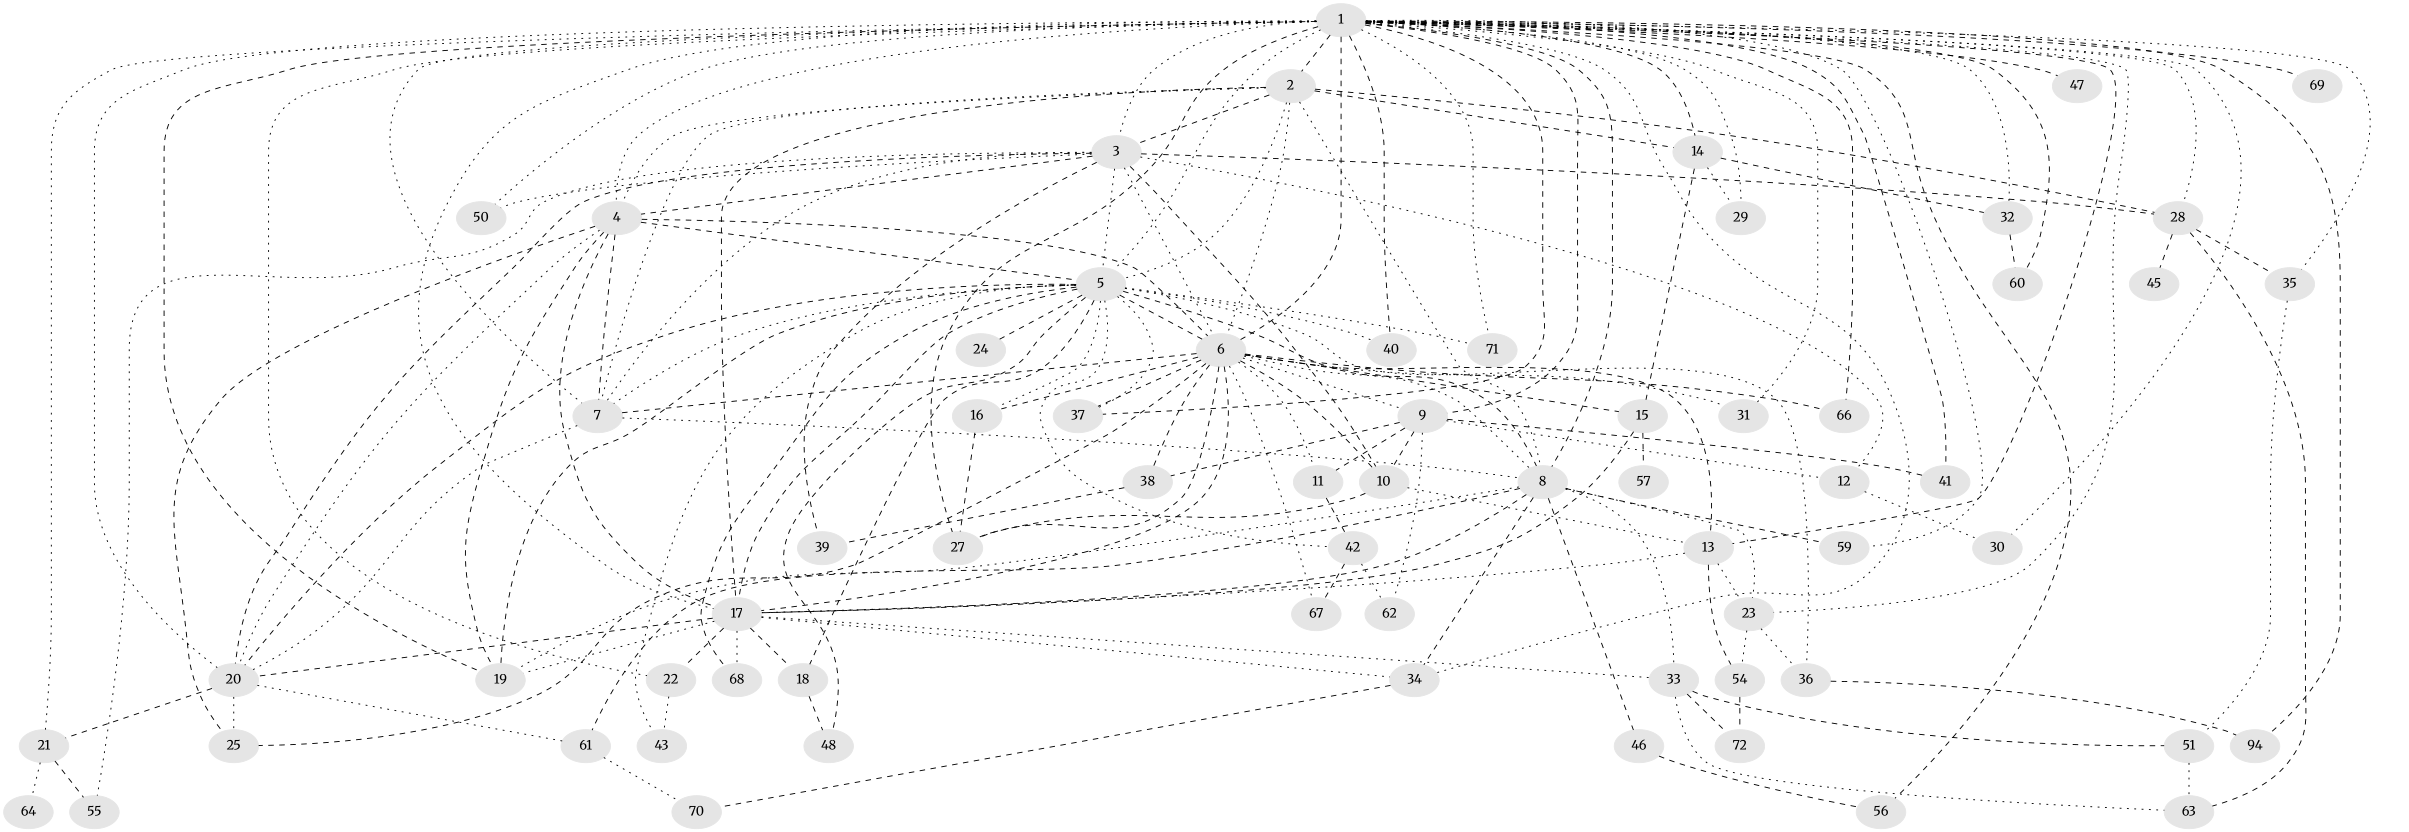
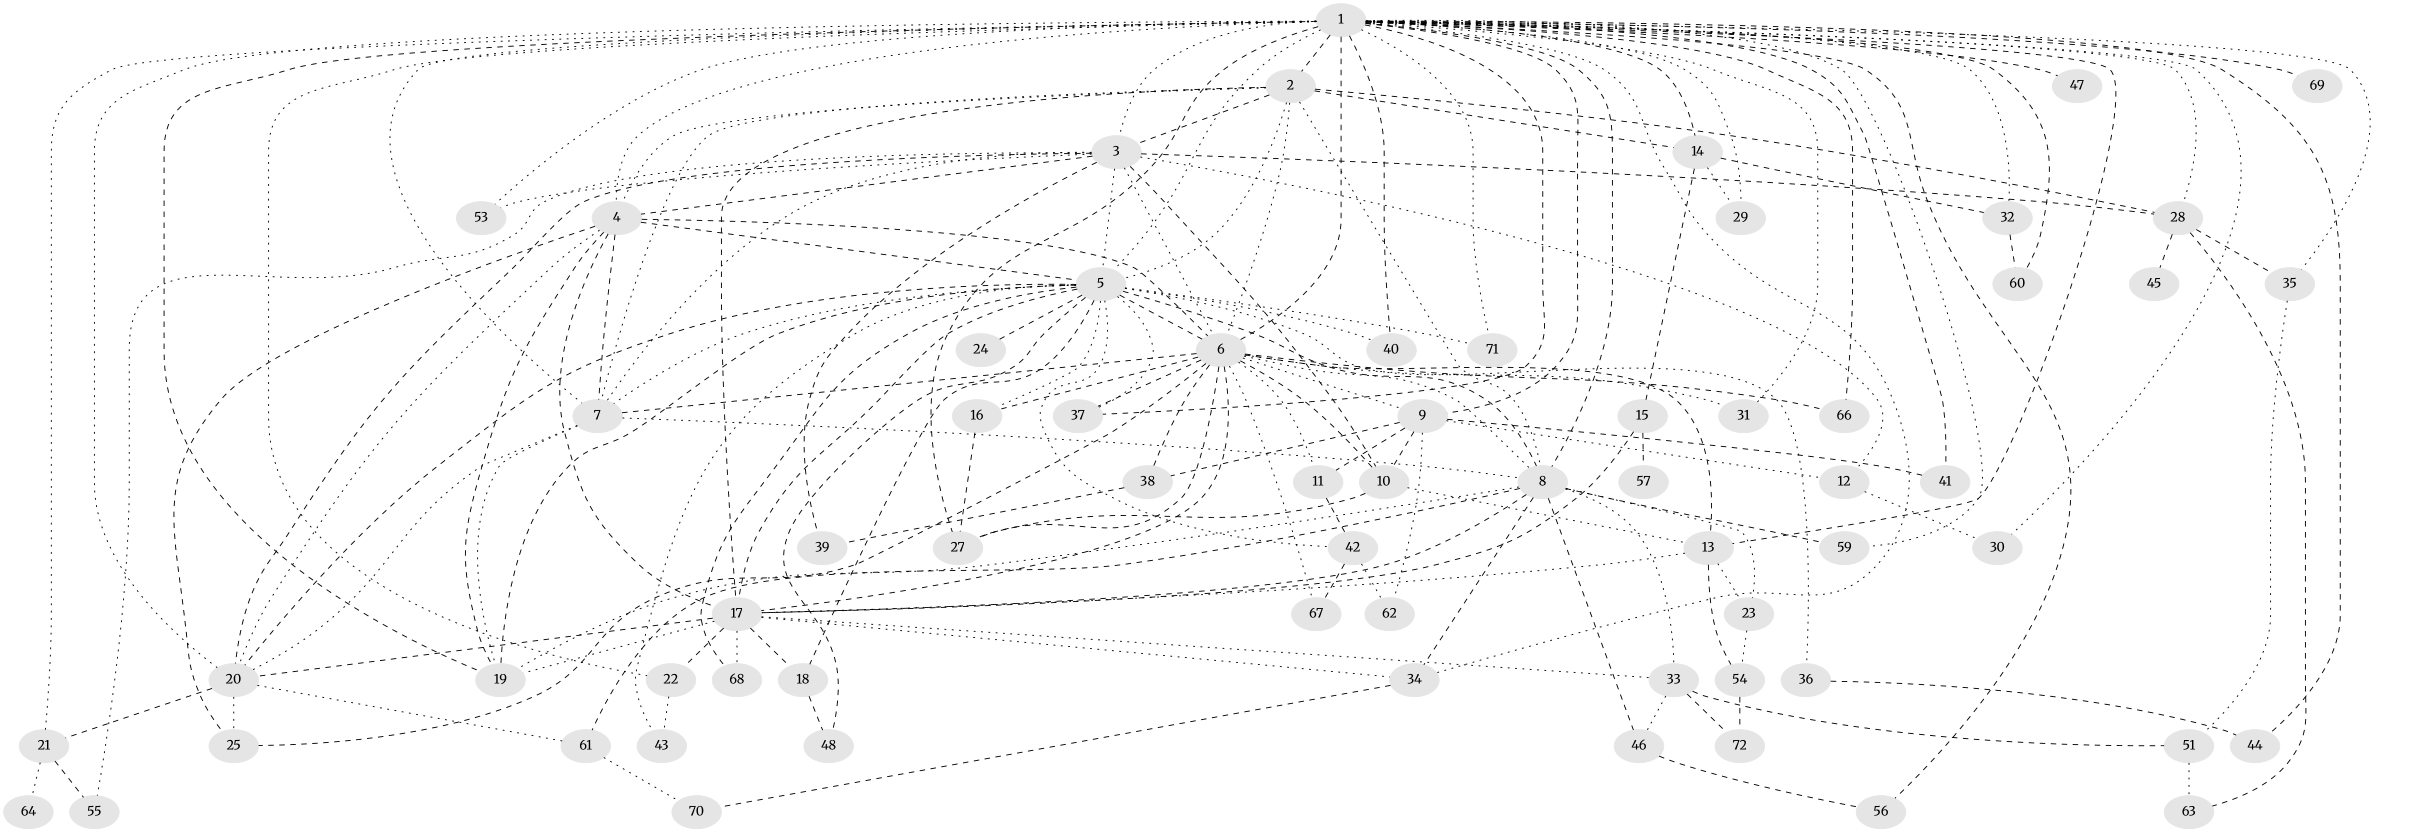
edge "1" -- "23": removed
edge "1" -- "17": removed
node "50": label "50" -> "53"
edge "6" -- "15": removed
edge "7" -- "19": added
edge "23" -- "36": removed
node "94": label "94" -> "44"
edge "33" -- "63": now "33" -- "46"
